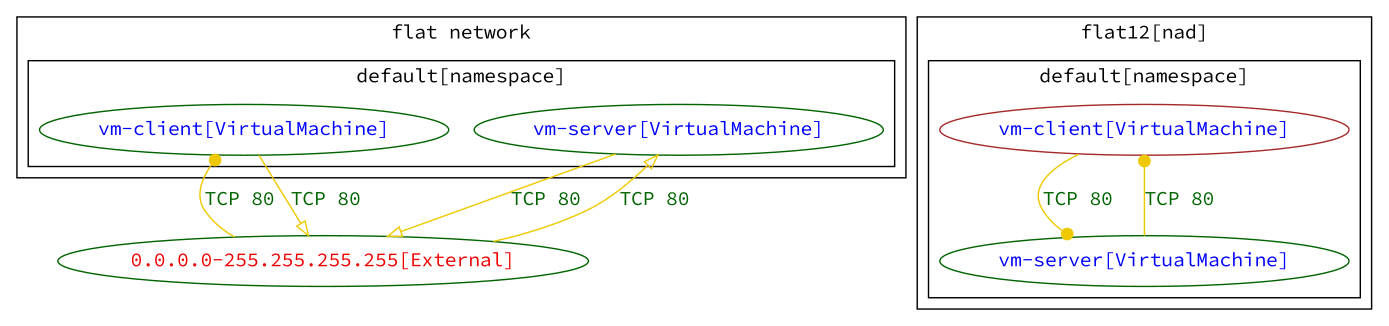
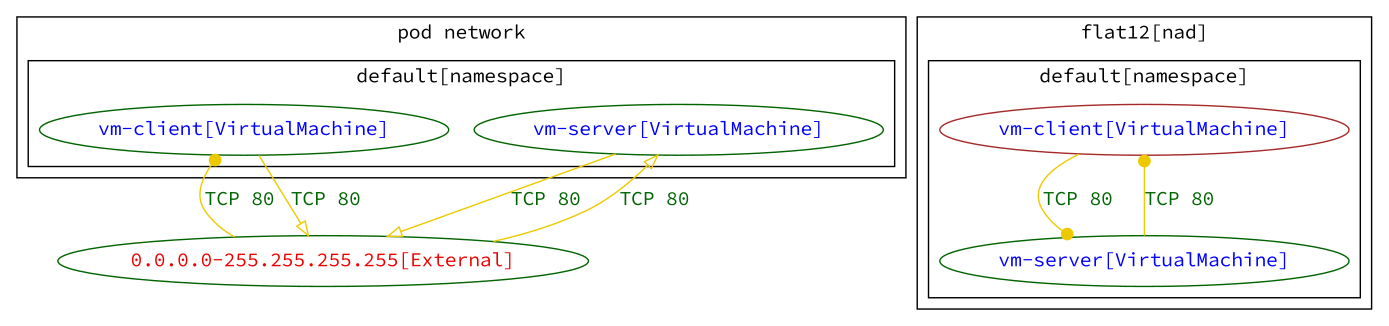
cluster "flat network": label "flat network" -> "pod network"
